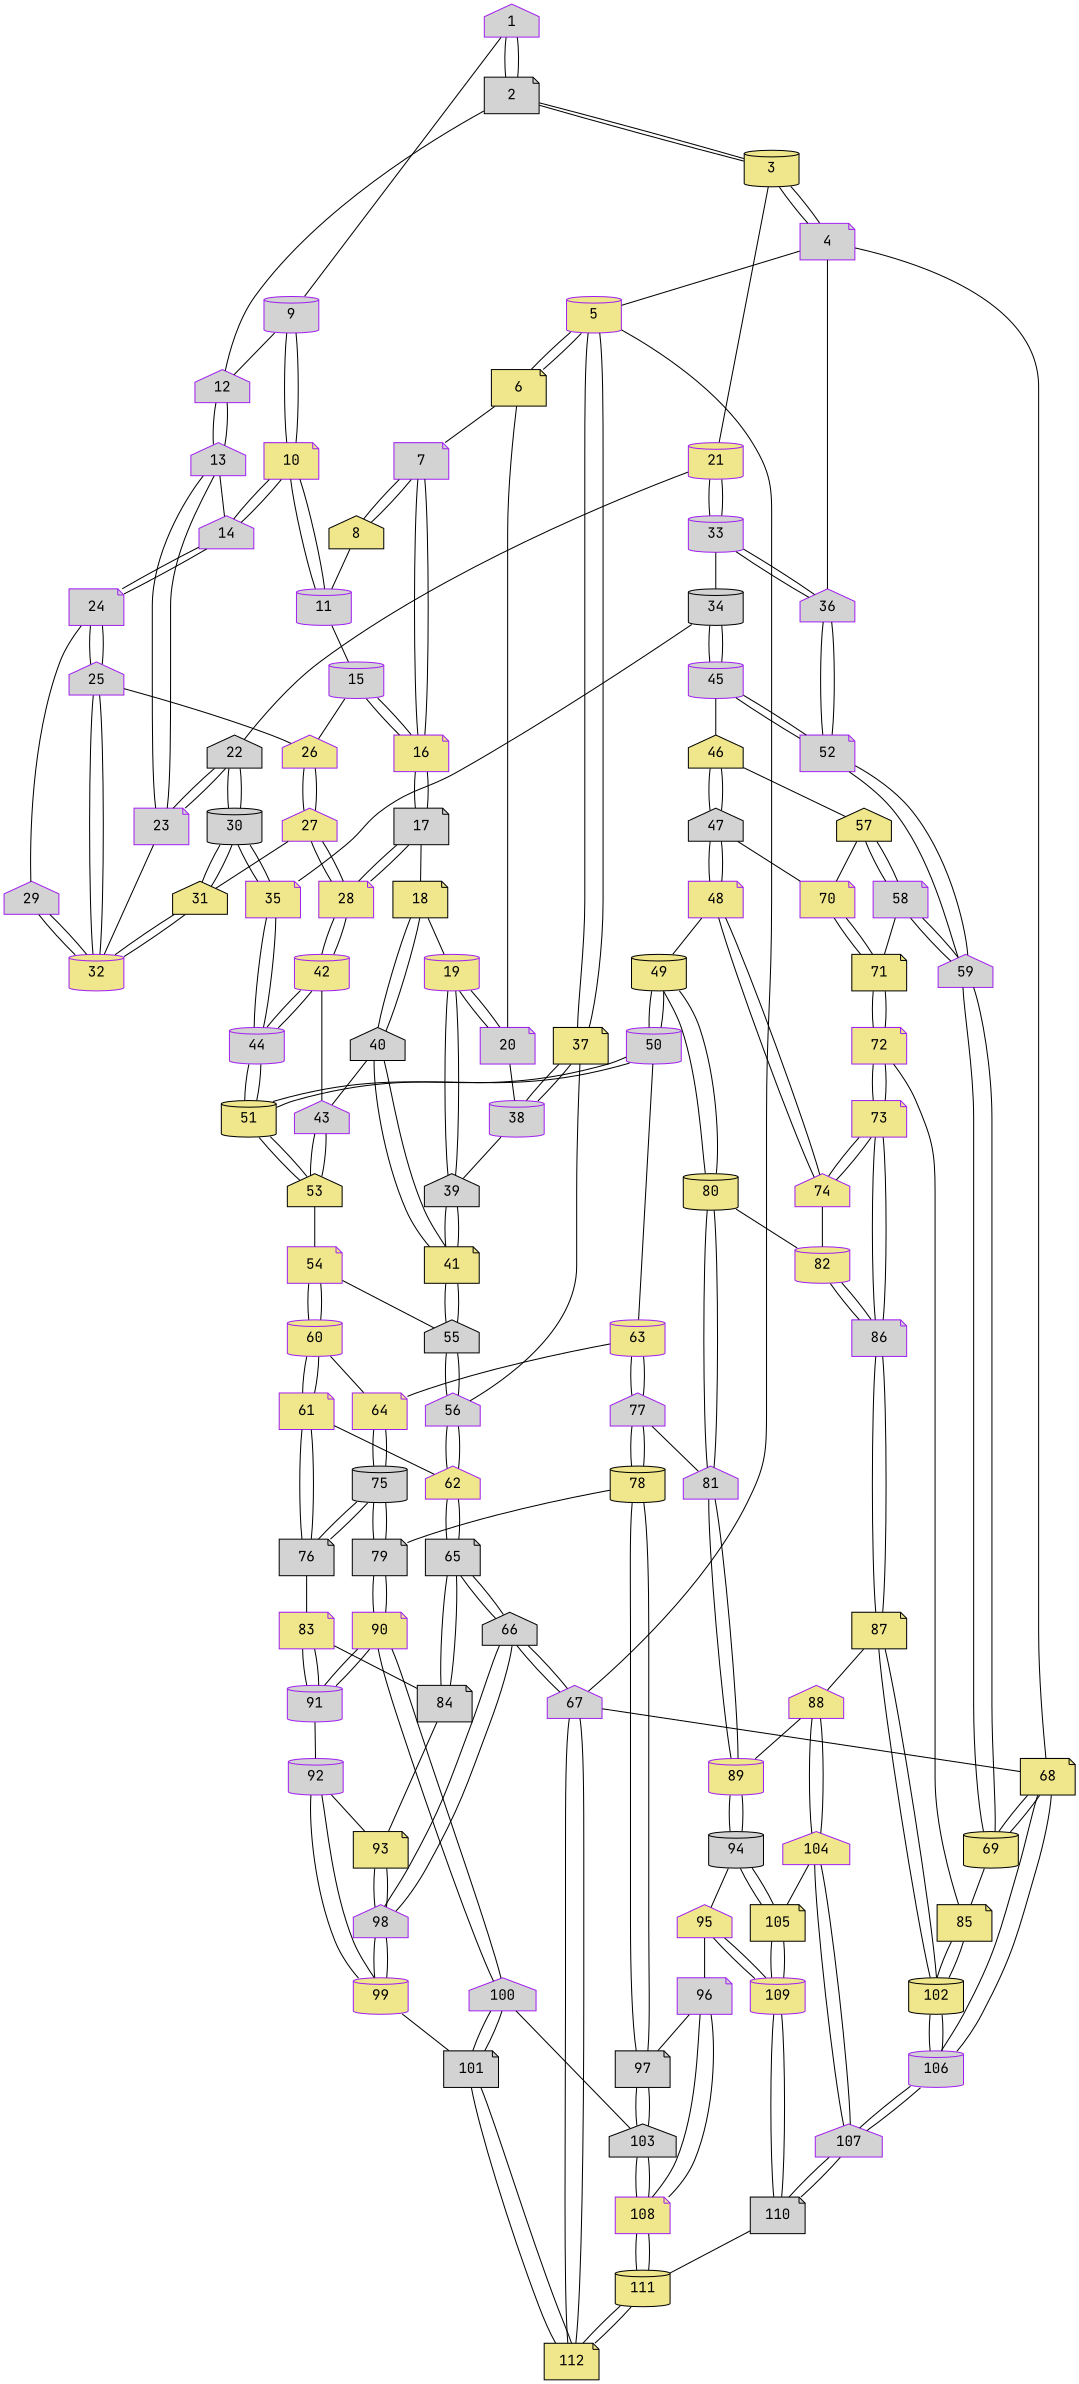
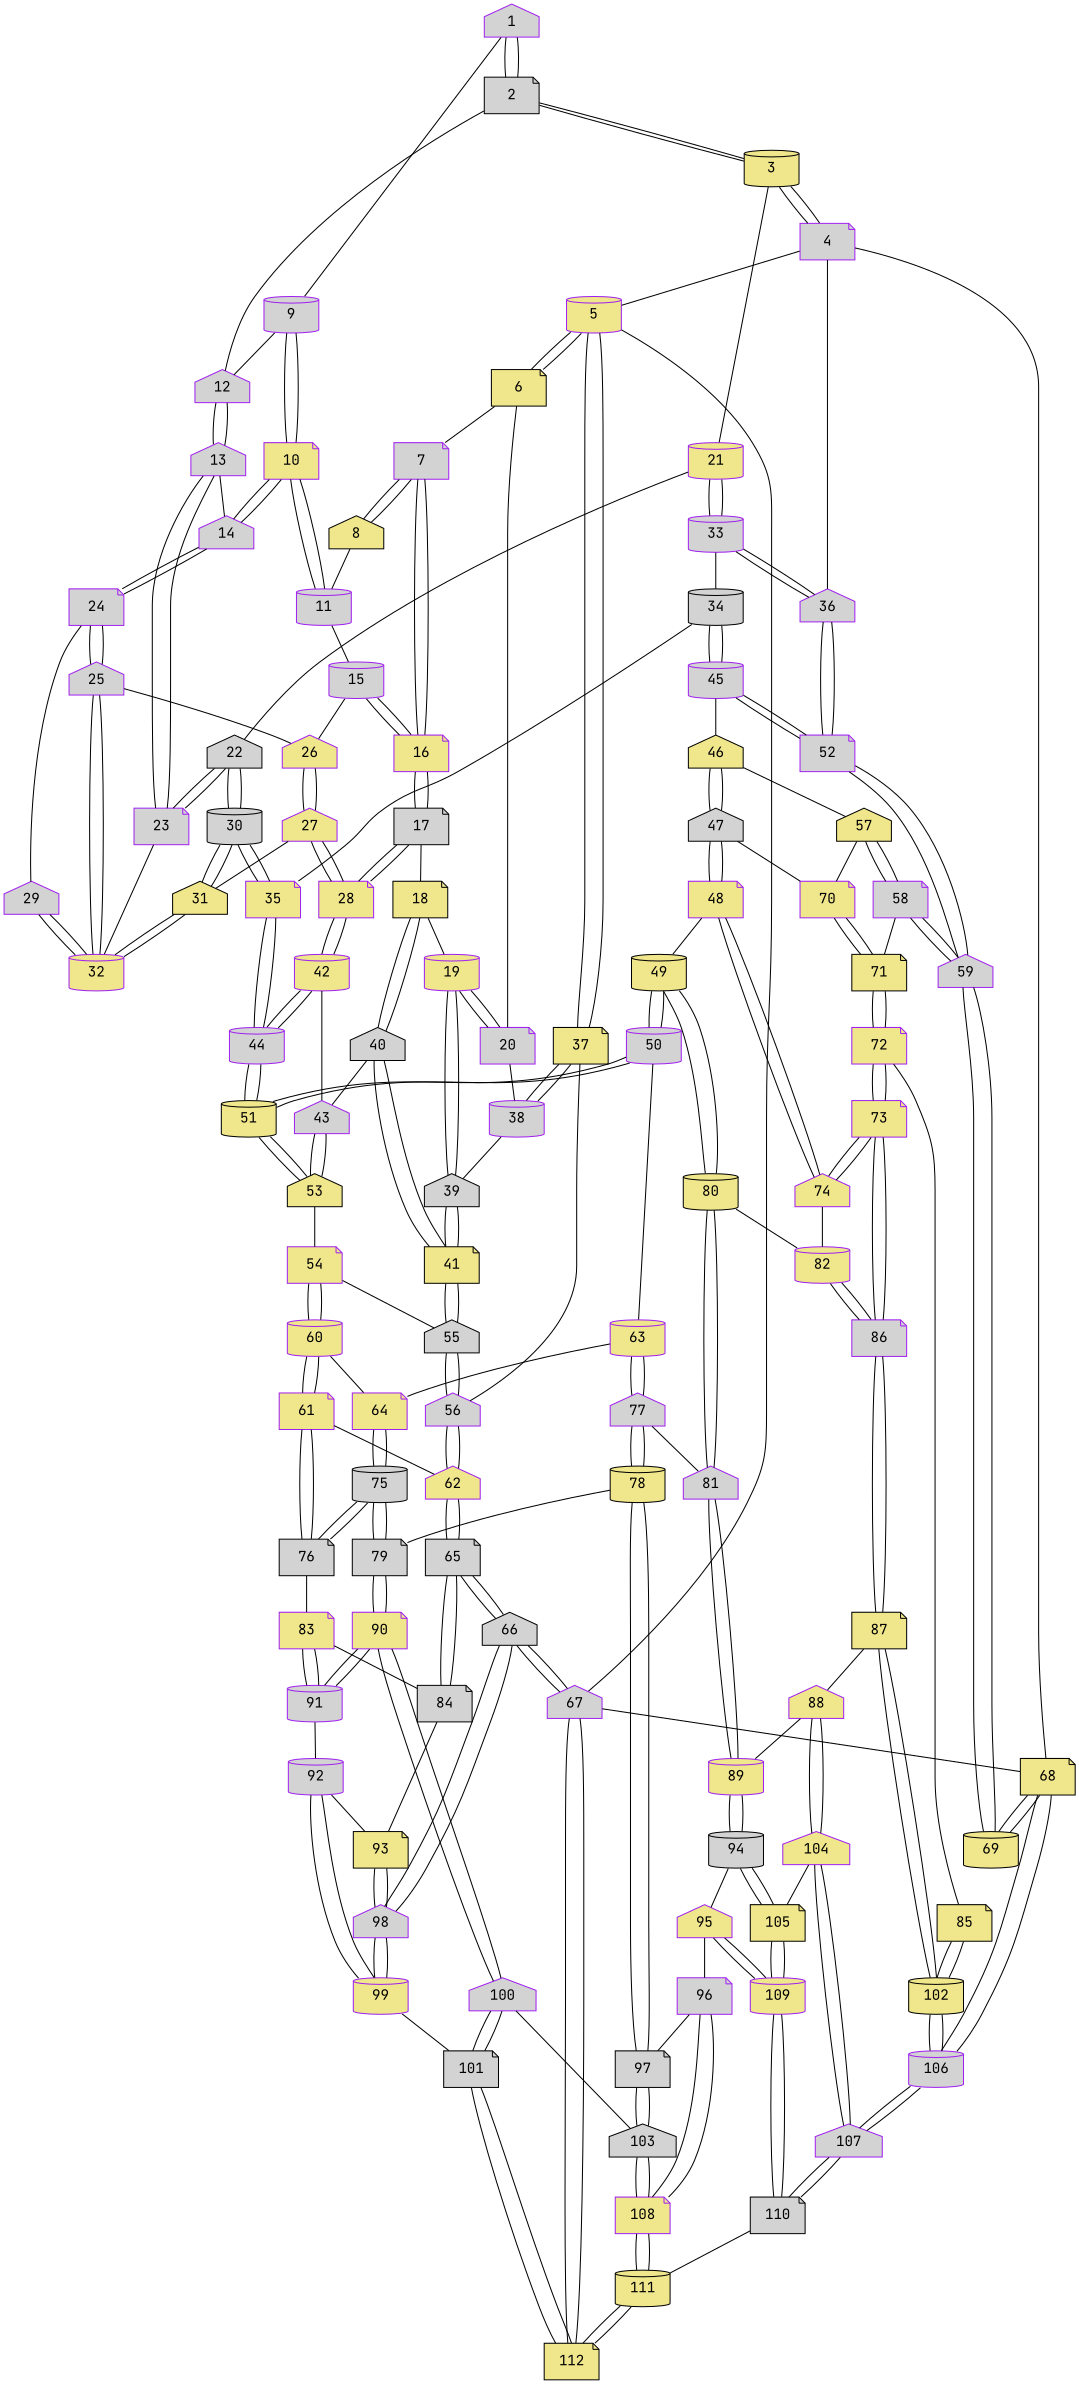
edge "69" -- "85": removed
